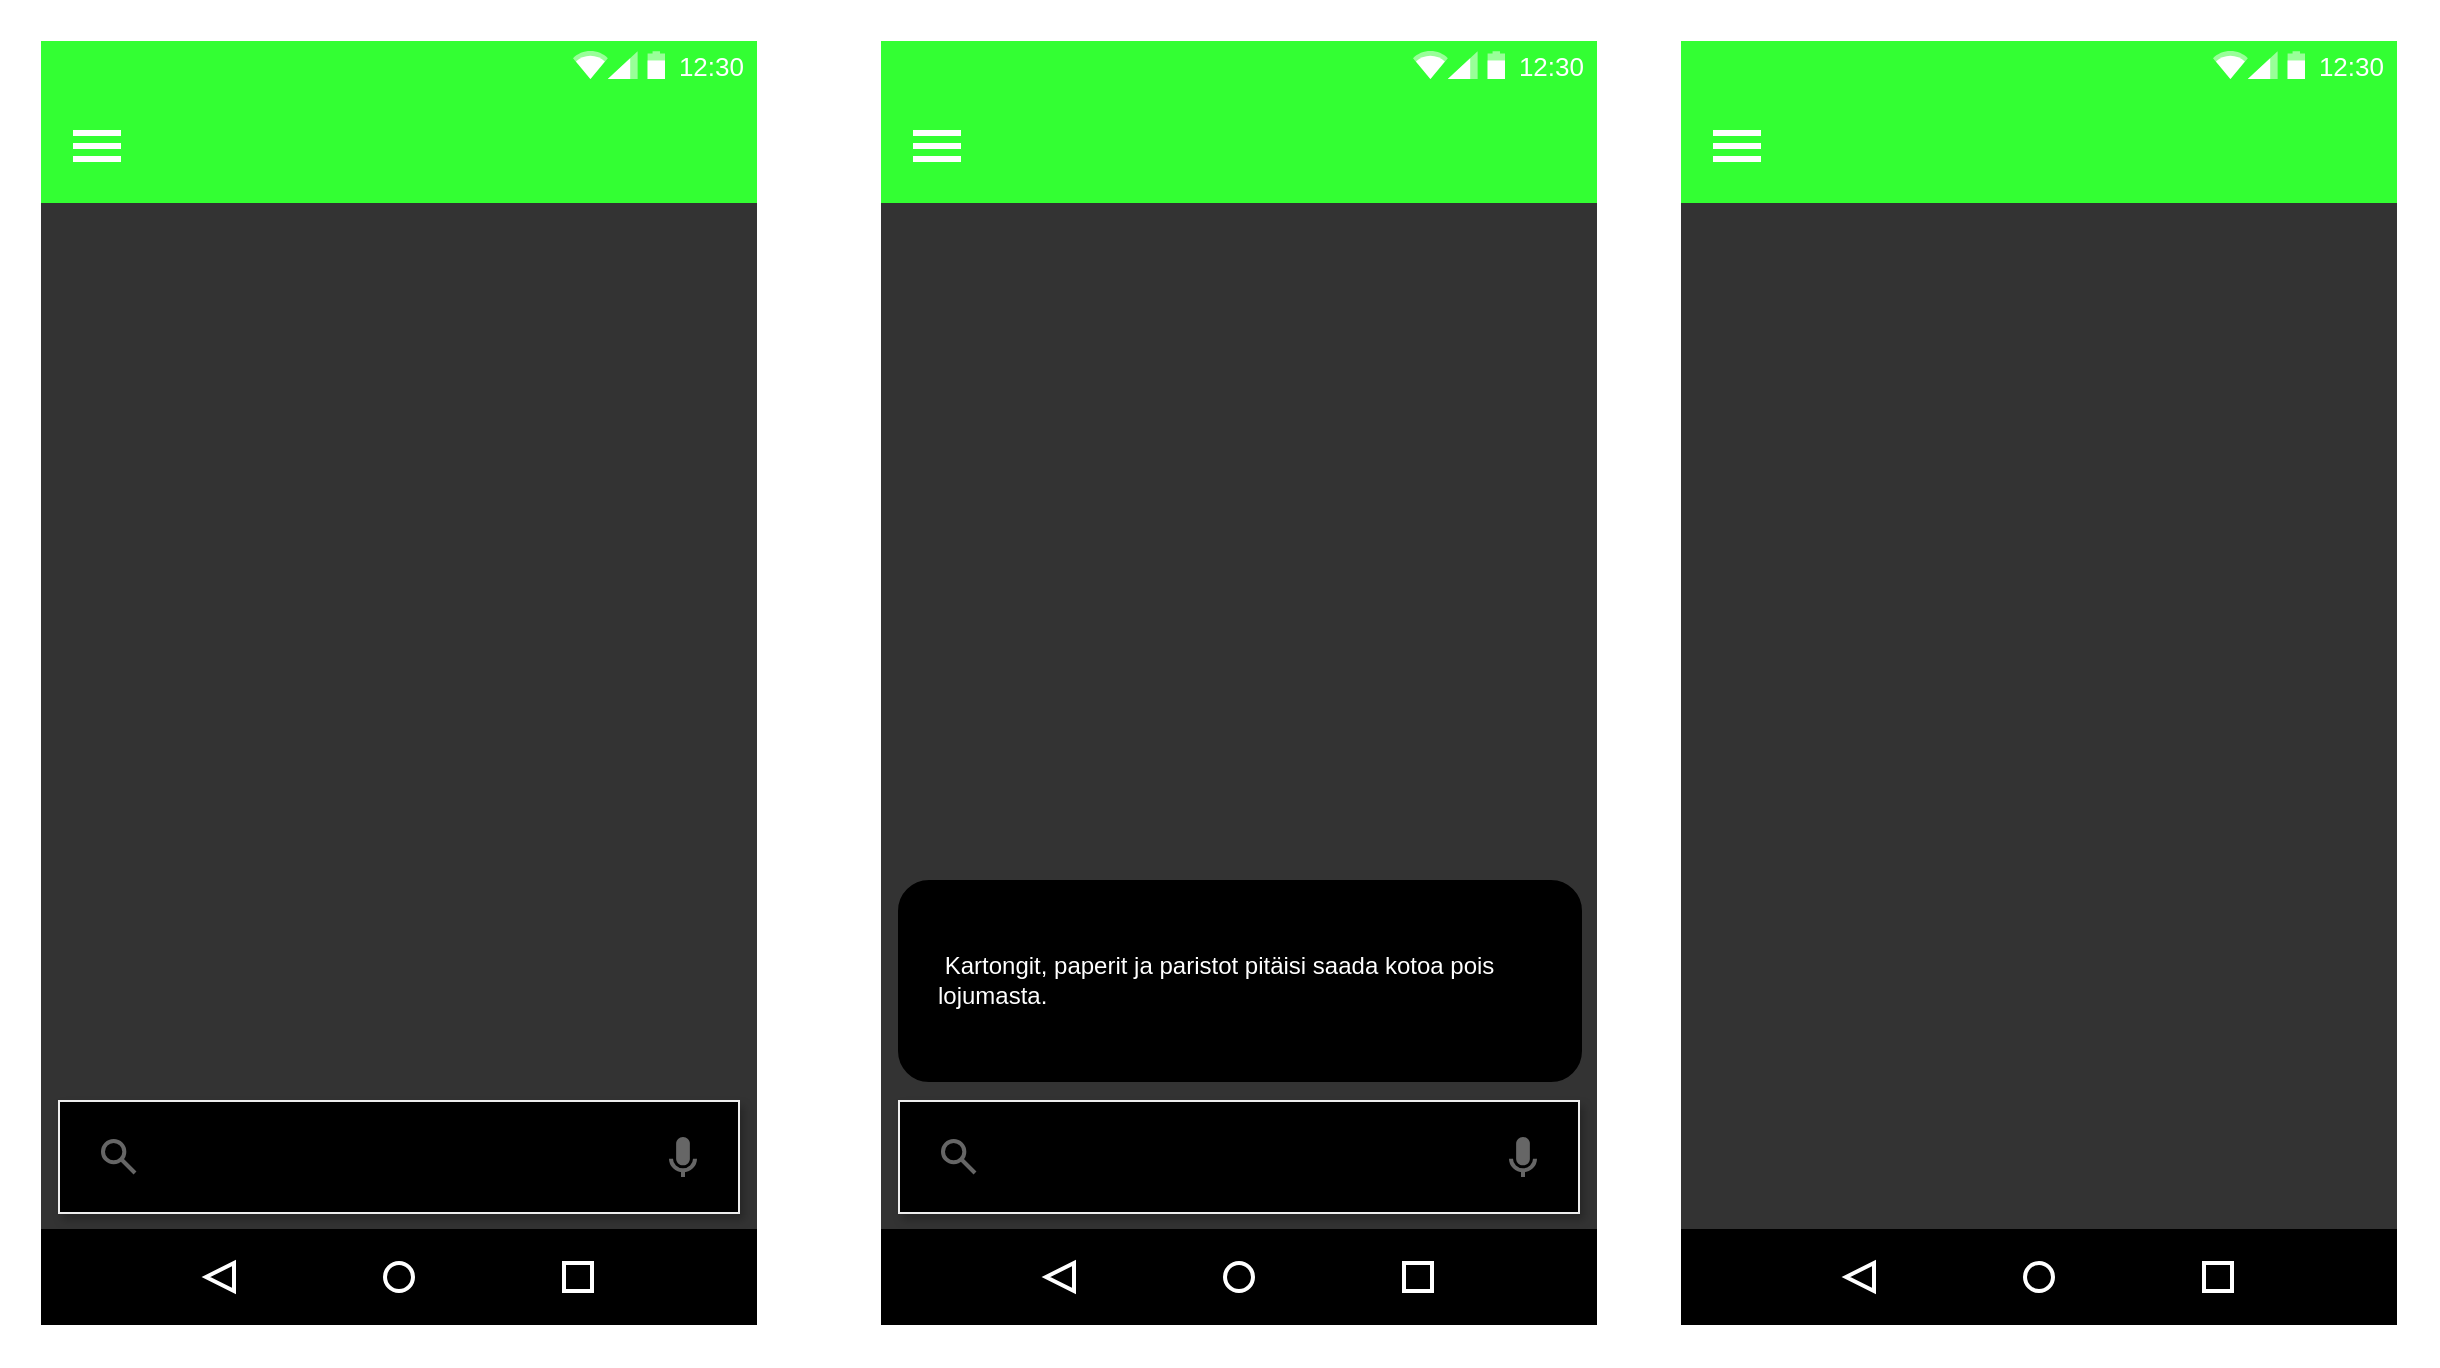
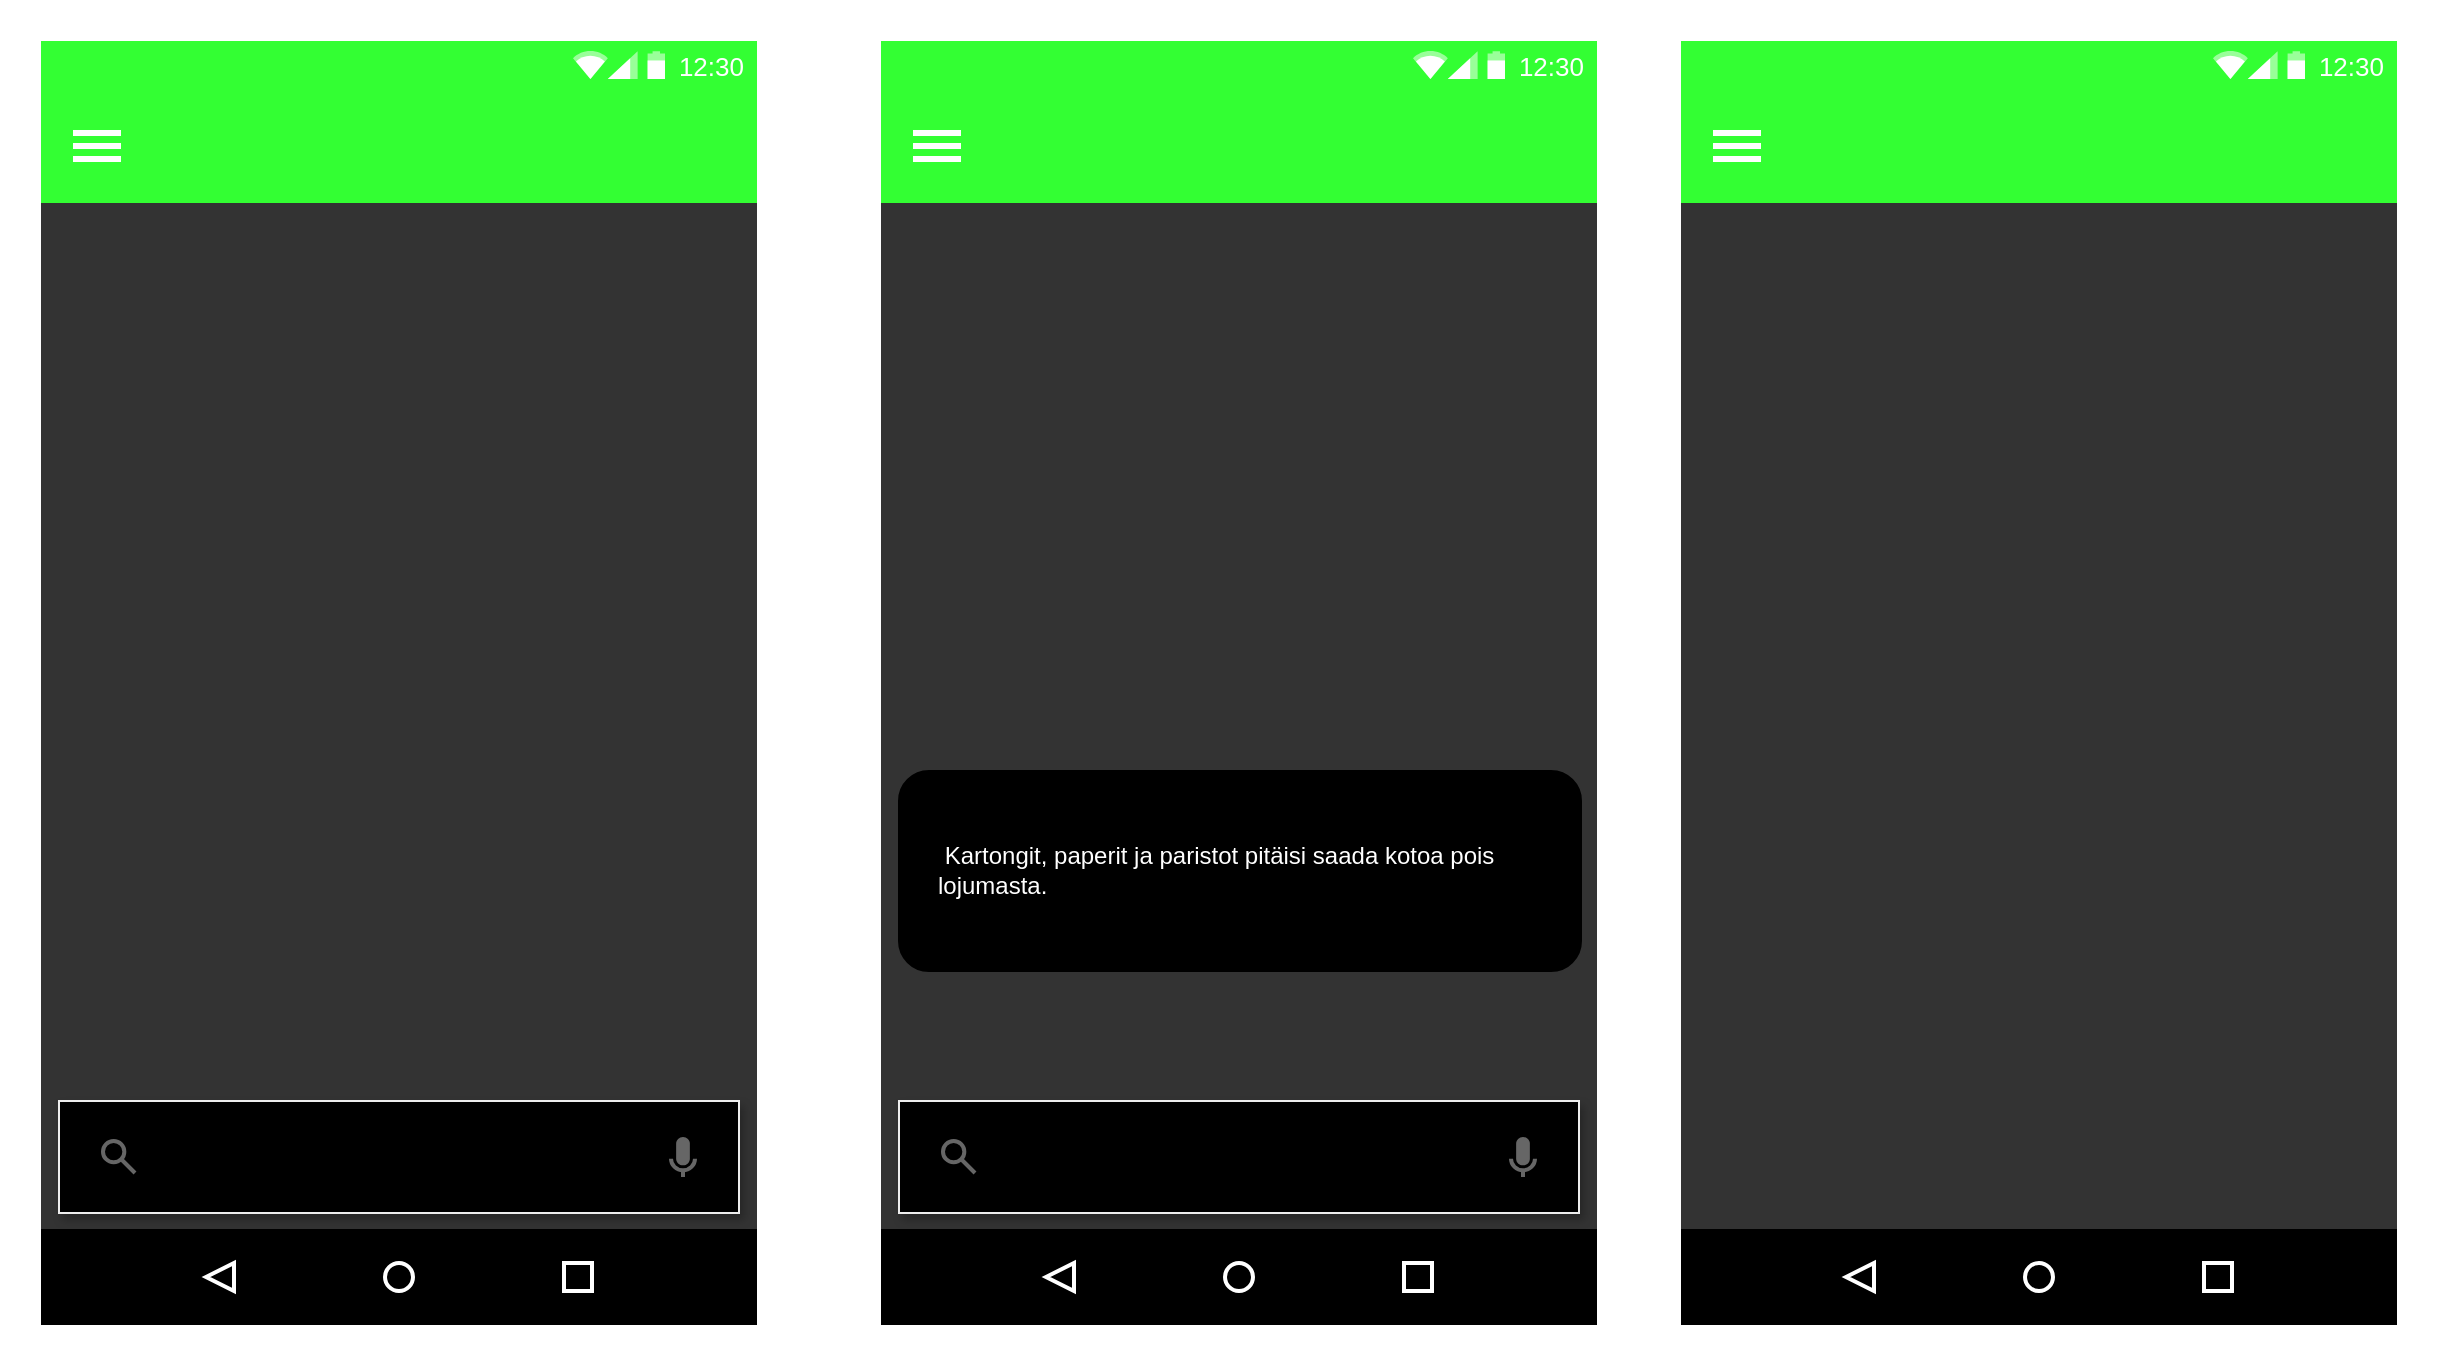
node "Kartongit, paperit ja paristot pitäisi saada kotoa pois lojumasta.": moved (1240, 981) -> (1240, 871)
